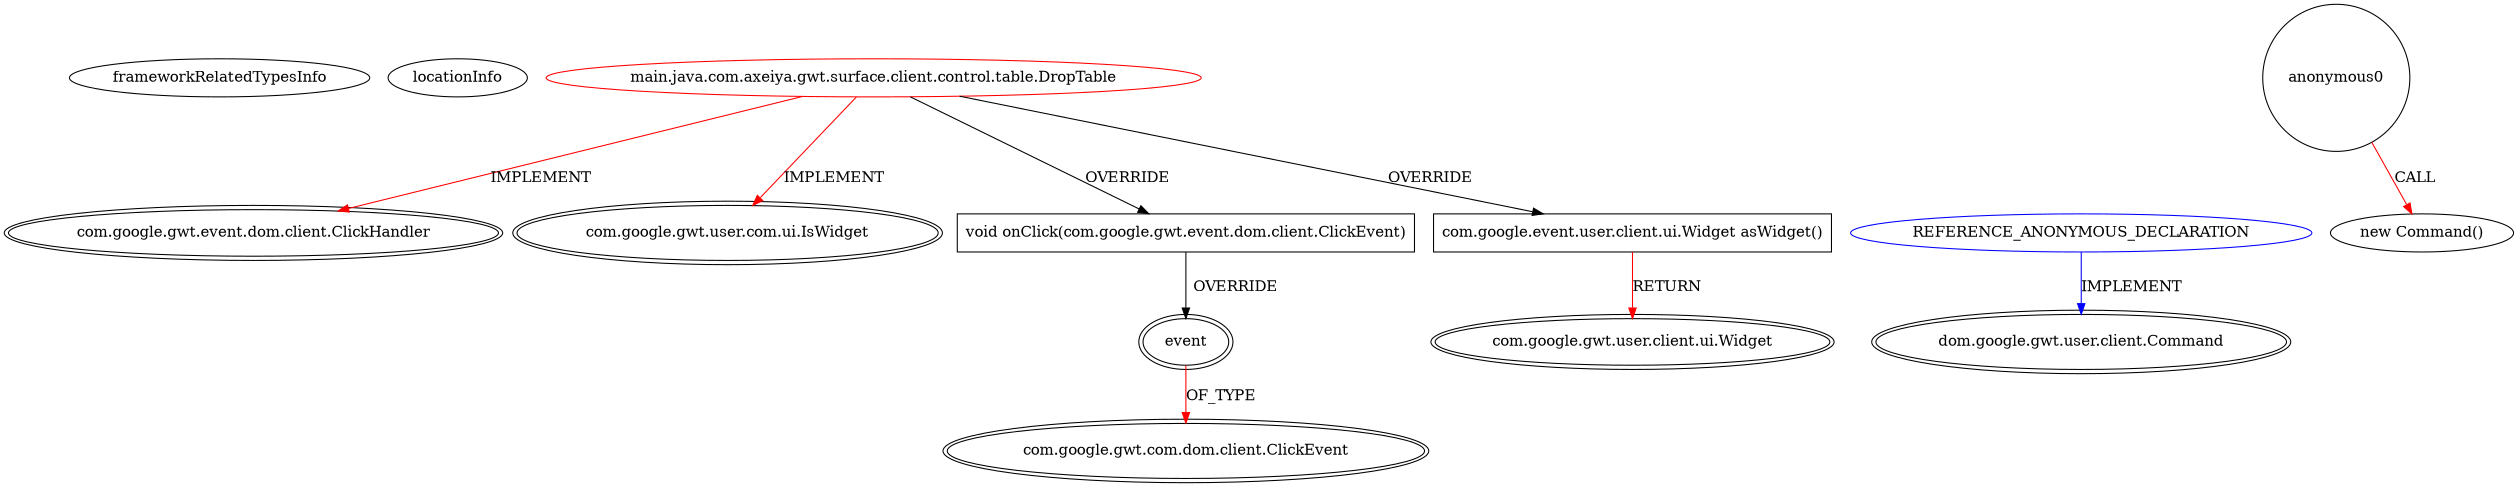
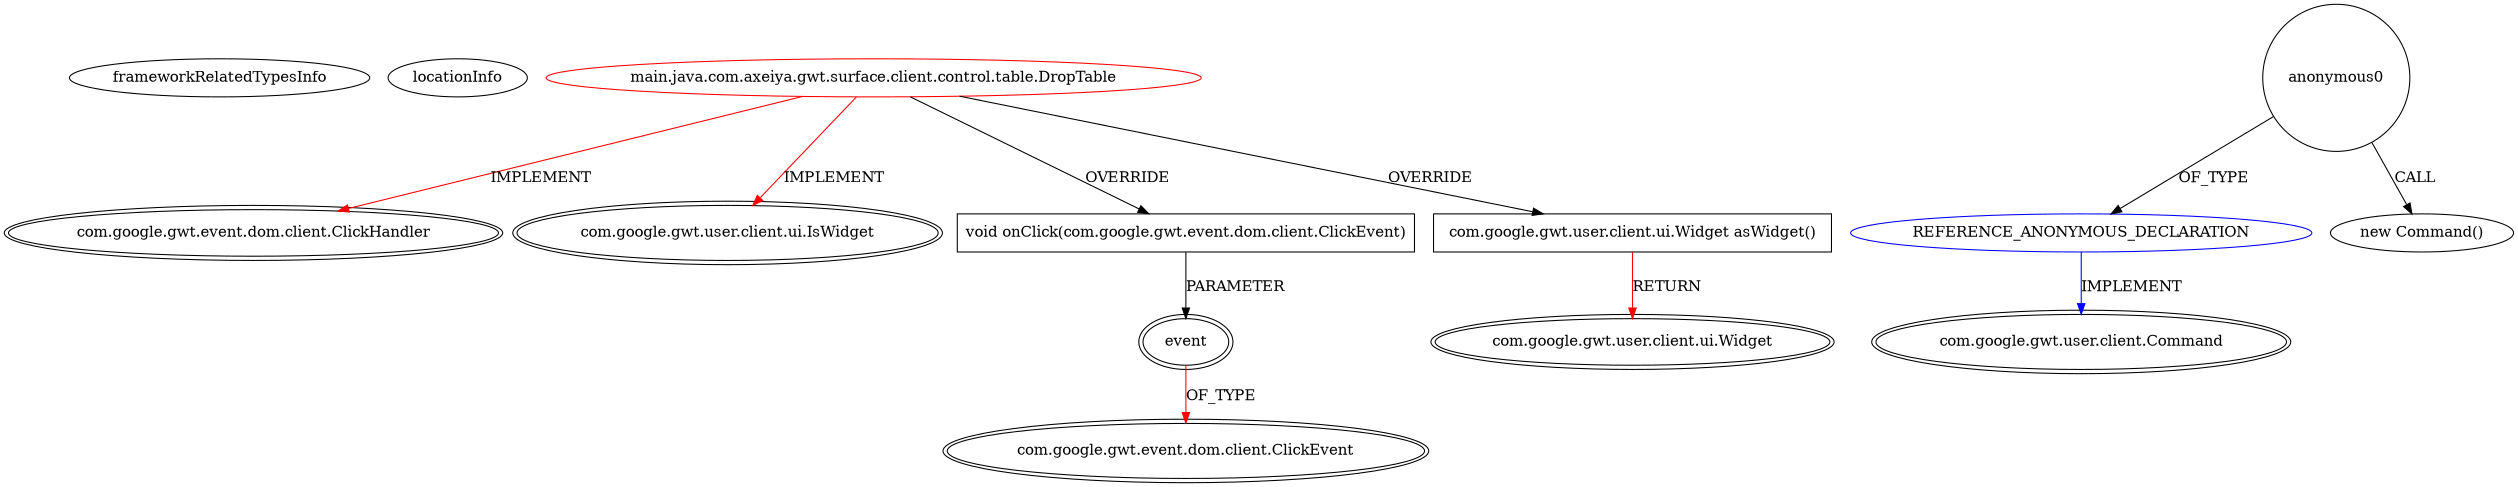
edge "anonymous0" -> "REFERENCE_ANONYMOUS_DECLARATION": added, label "OF_TYPE"
edge "anonymous0" -> "new Command()": color red -> black
node "com.google.gwt.user.com.ui.IsWidget": label "com.google.gwt.user.com.ui.IsWidget" -> "com.google.gwt.user.client.ui.IsWidget"
node "com.google.event.user.client.ui.Widget asWidget()": label "com.google.event.user.client.ui.Widget asWidget()" -> "com.google.gwt.user.client.ui.Widget asWidget()"
edge "void onClick(com.google.gwt.event.dom.client.ClickEvent)" -> "event": label "OVERRIDE" -> "PARAMETER"
node "dom.google.gwt.user.client.Command": label "dom.google.gwt.user.client.Command" -> "com.google.gwt.user.client.Command"
node "com.google.gwt.com.dom.client.ClickEvent": label "com.google.gwt.com.dom.client.ClickEvent" -> "com.google.gwt.event.dom.client.ClickEvent"
